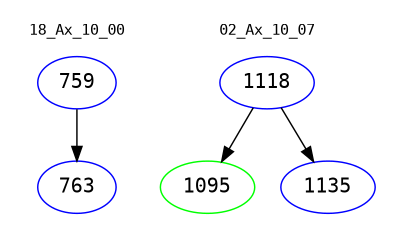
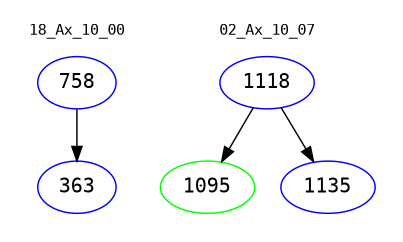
node "759": label "759" -> "758"
node "763": label "763" -> "363"
